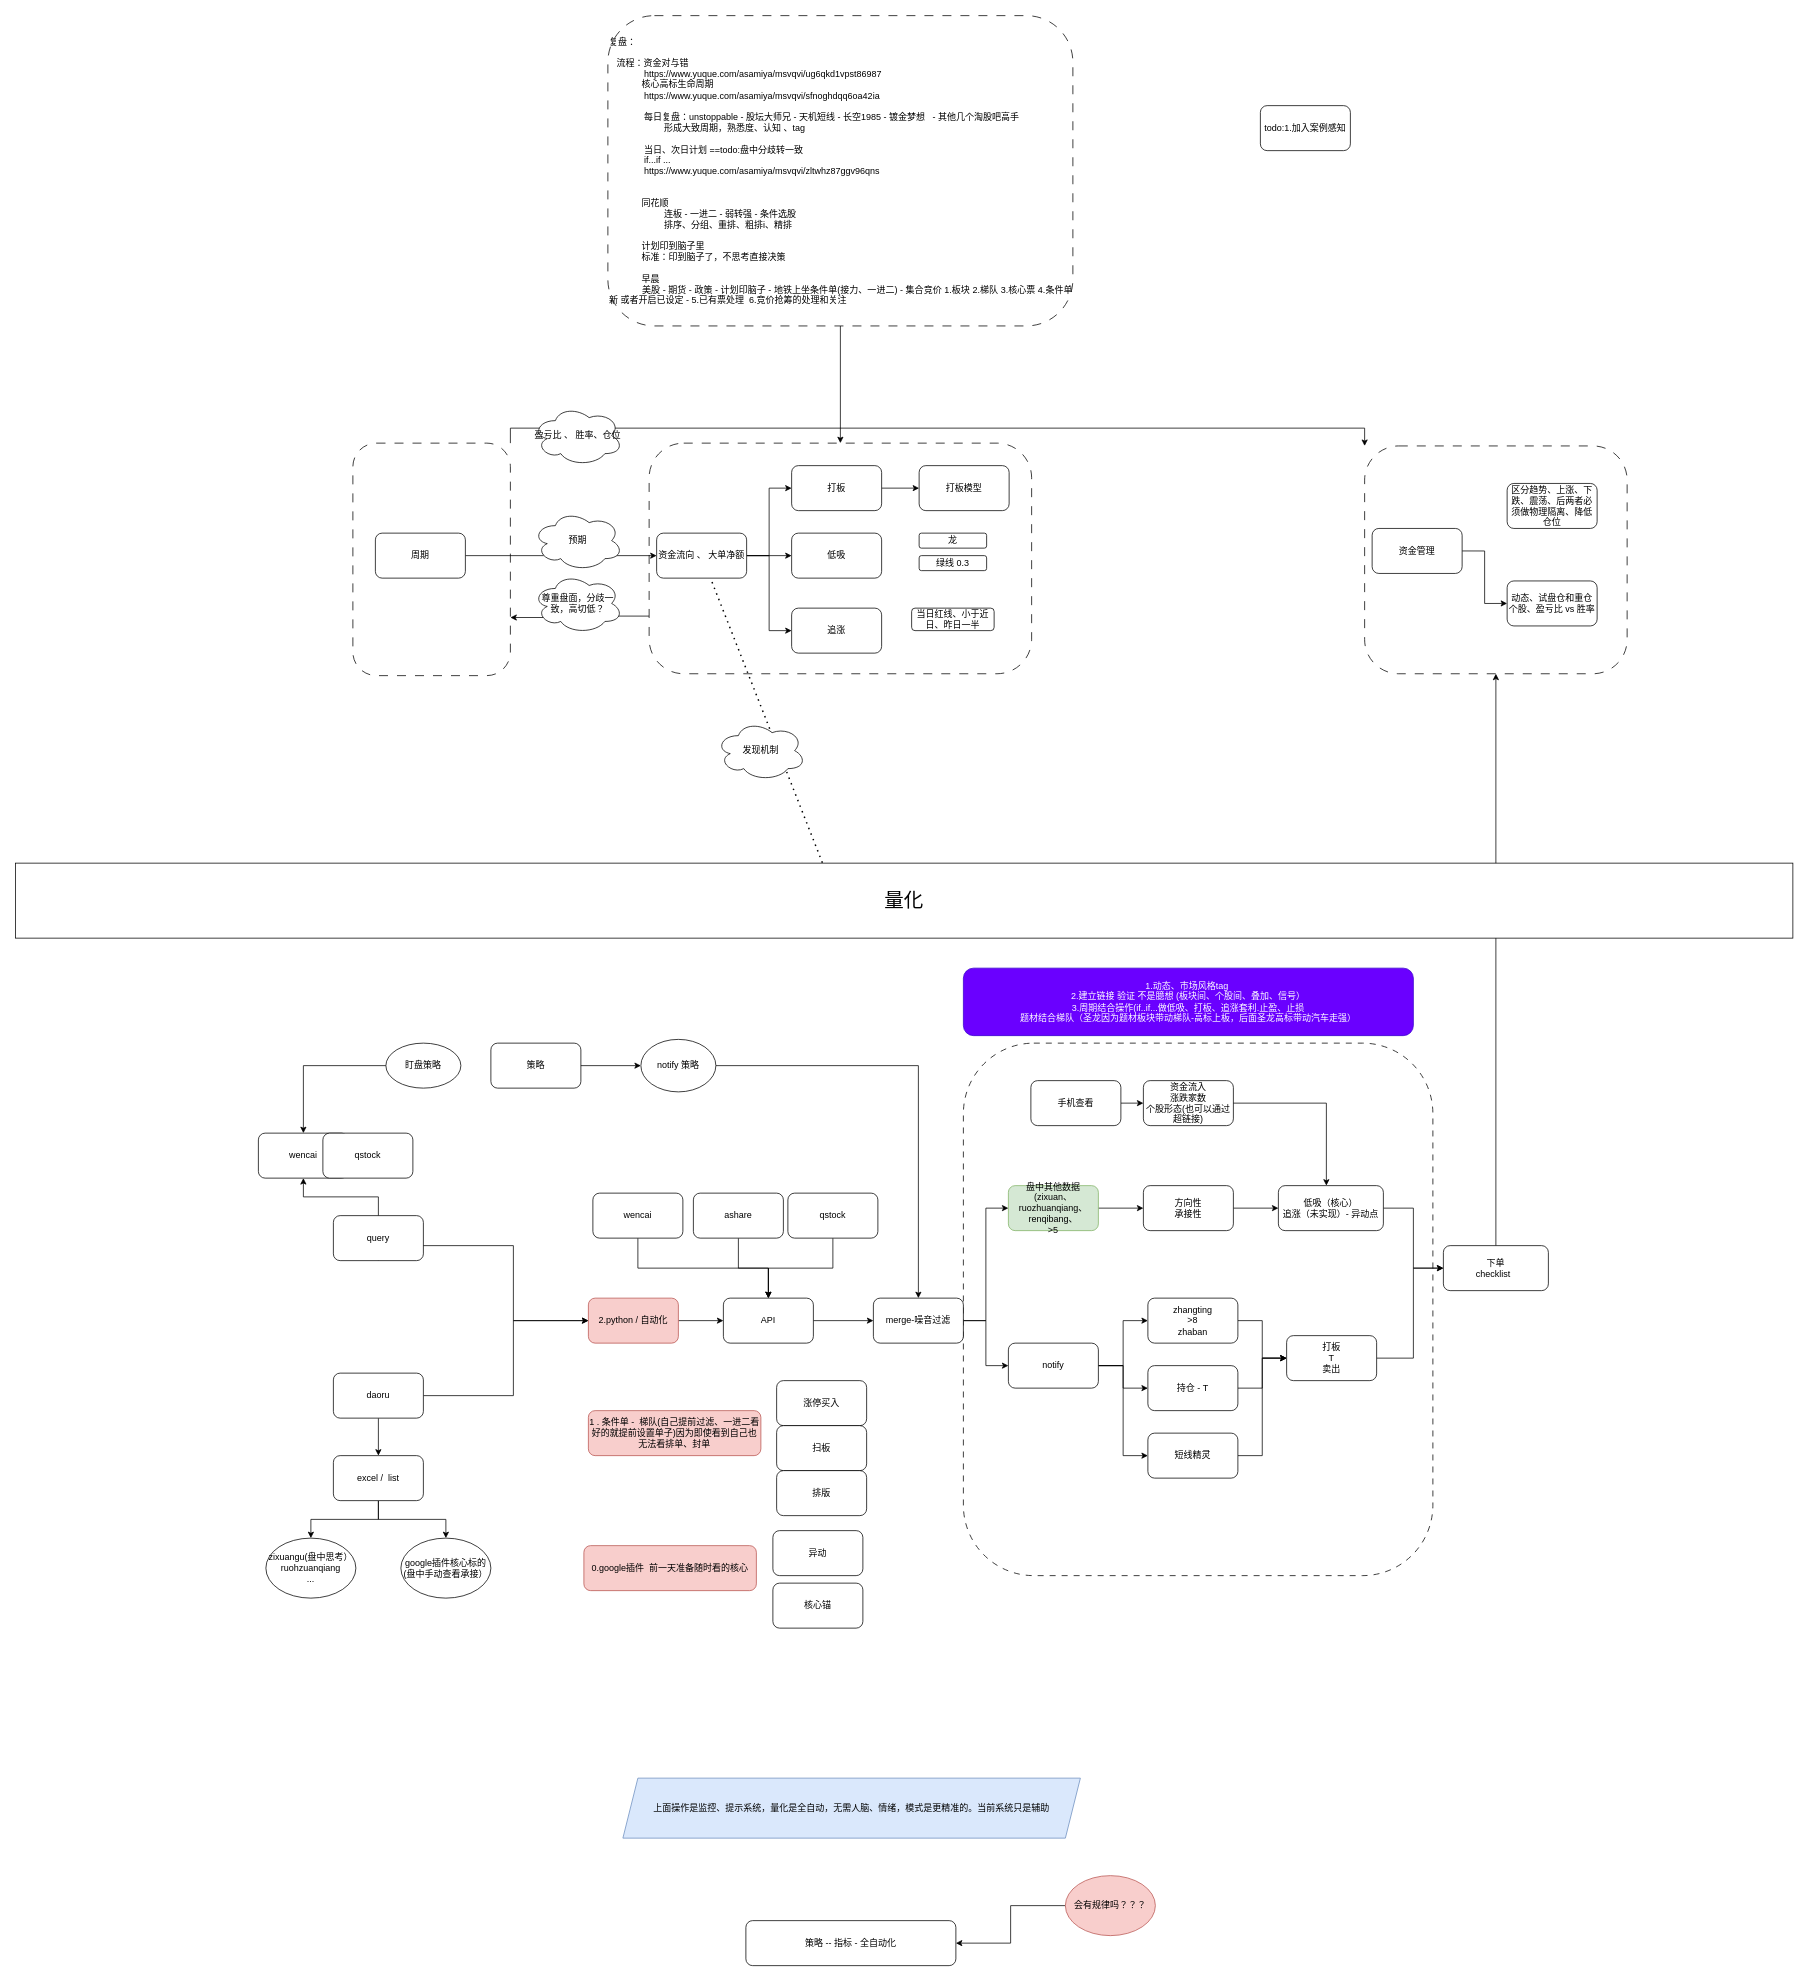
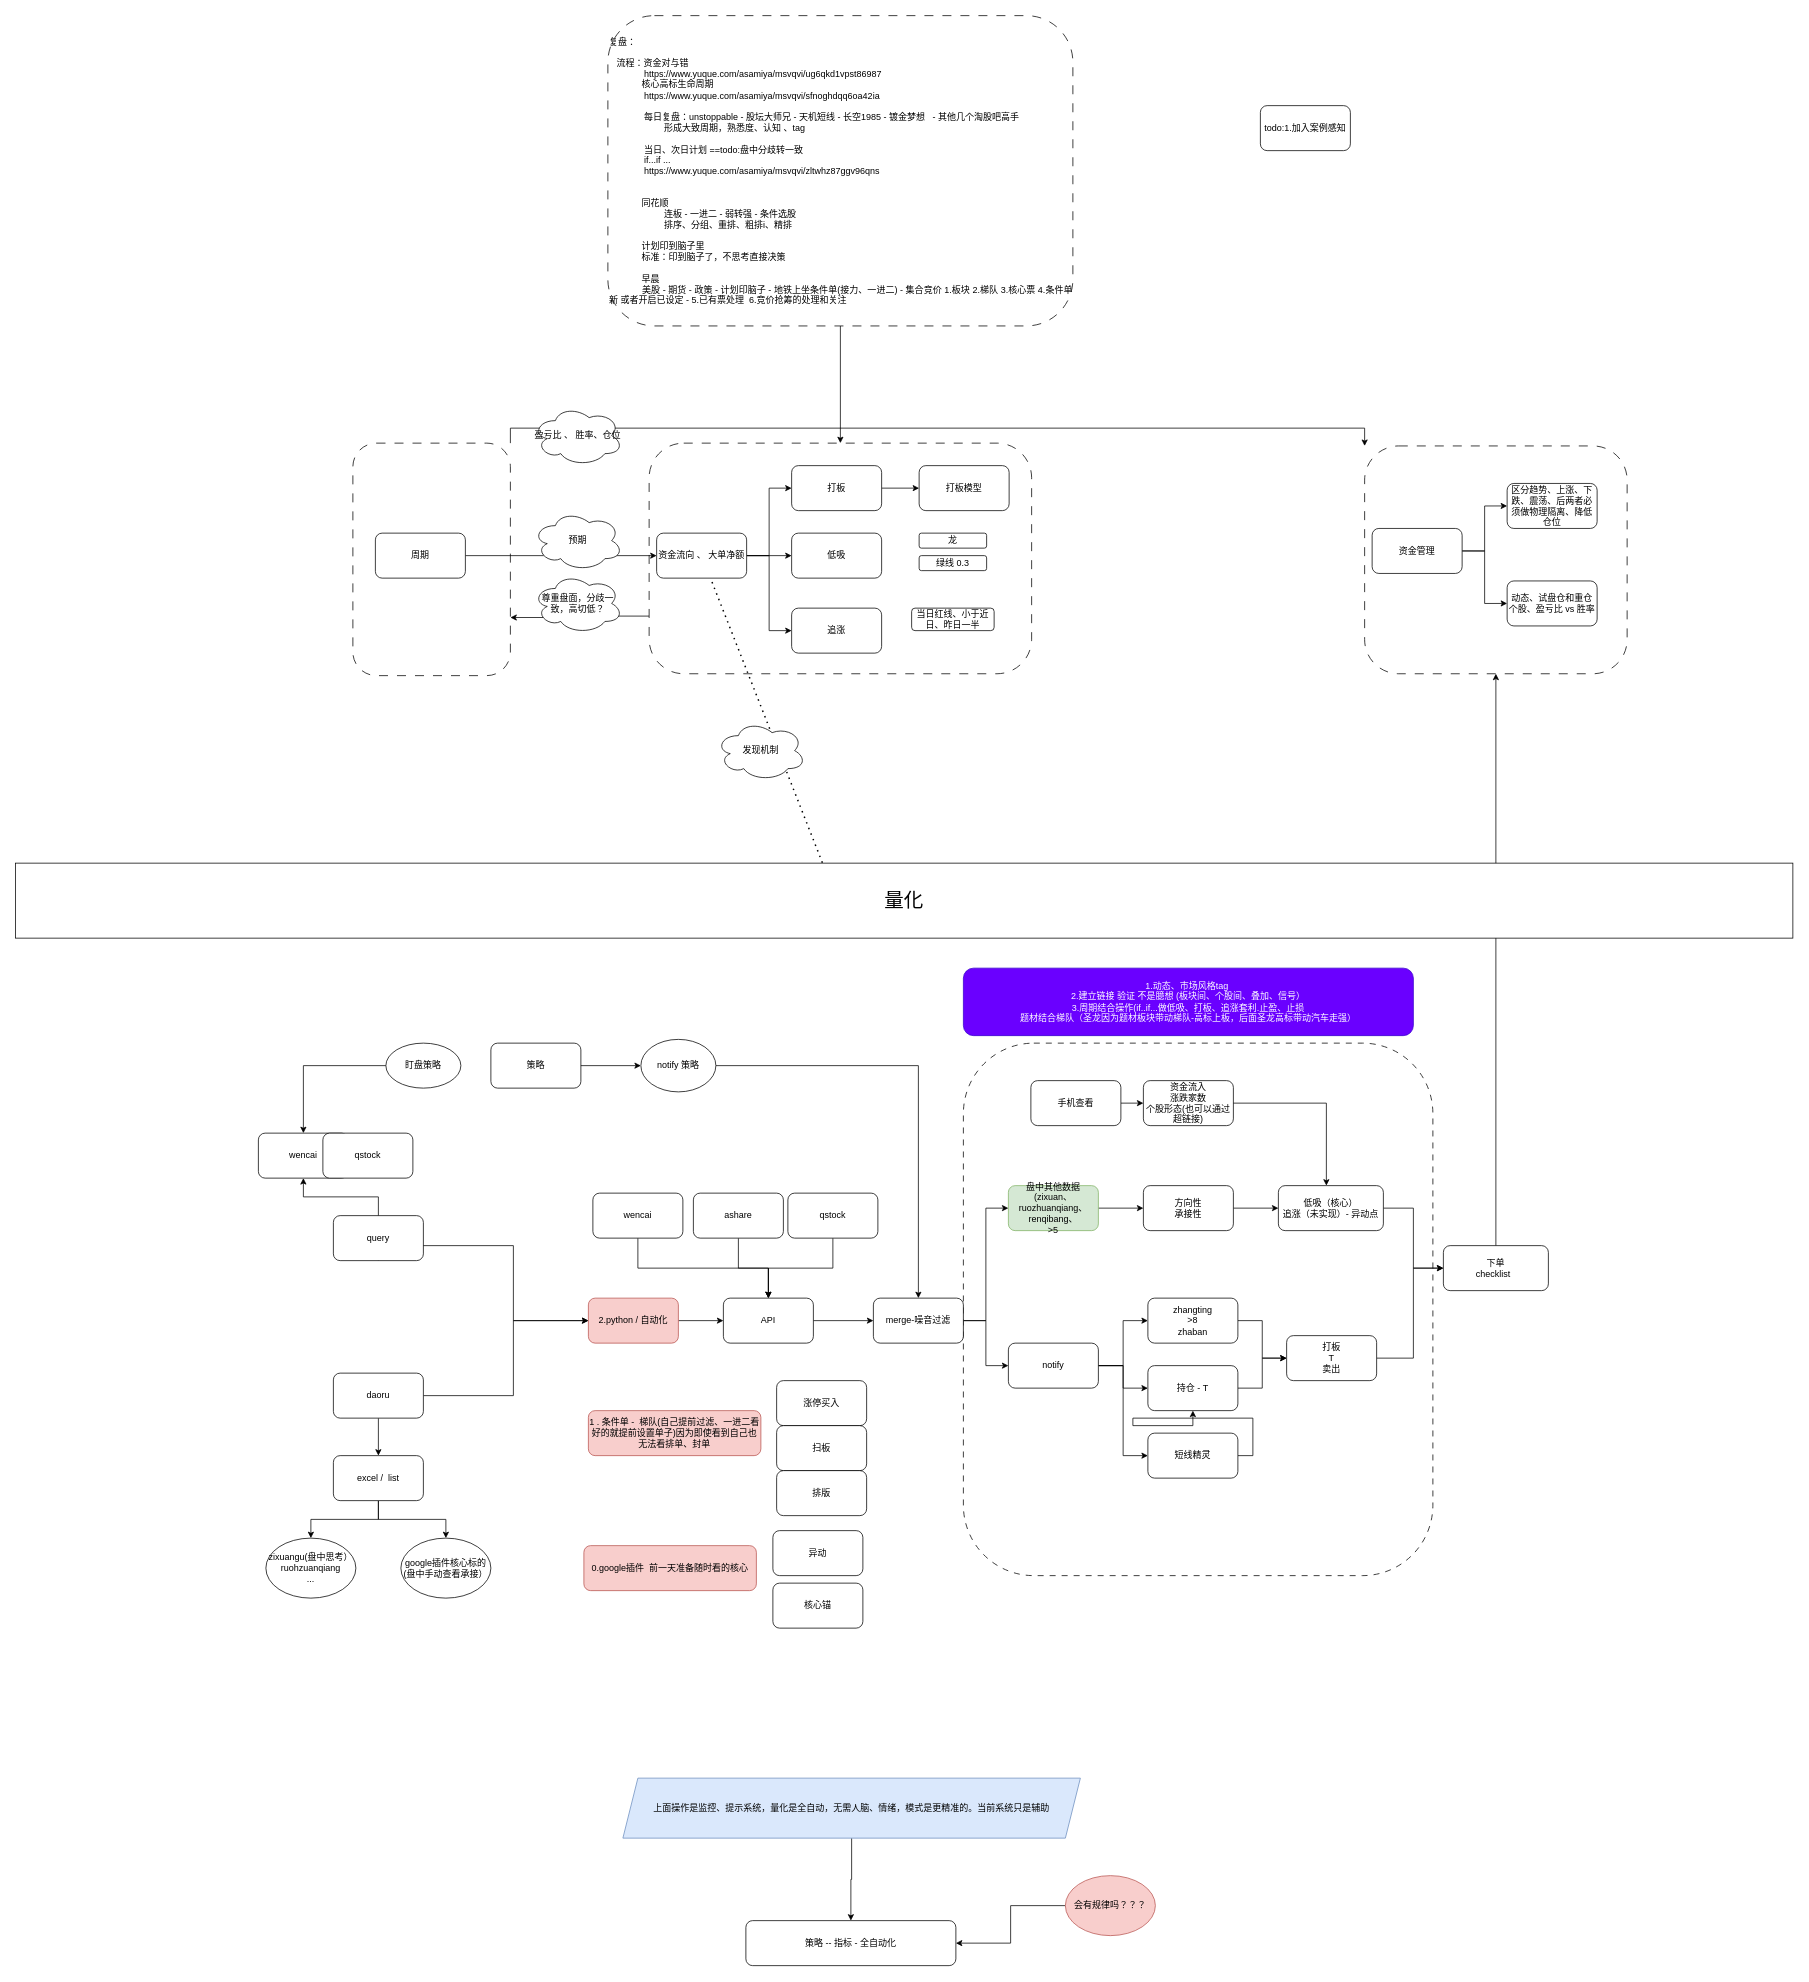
edge "资金管理" -> "区分趋势、上涨、下跌、震荡、后两者必须做物理隔离、降低仓位": added
edge "短线精灵" -> "打板 T 卖出": now "短线精灵" -> "持仓 - T"
edge "上面操作是监控、提示系统，量化是全自动，无需人脑、情绪，模式是更精准的。当前系统只是辅助" -> "策略 -- 指标 - 全自动化": added
